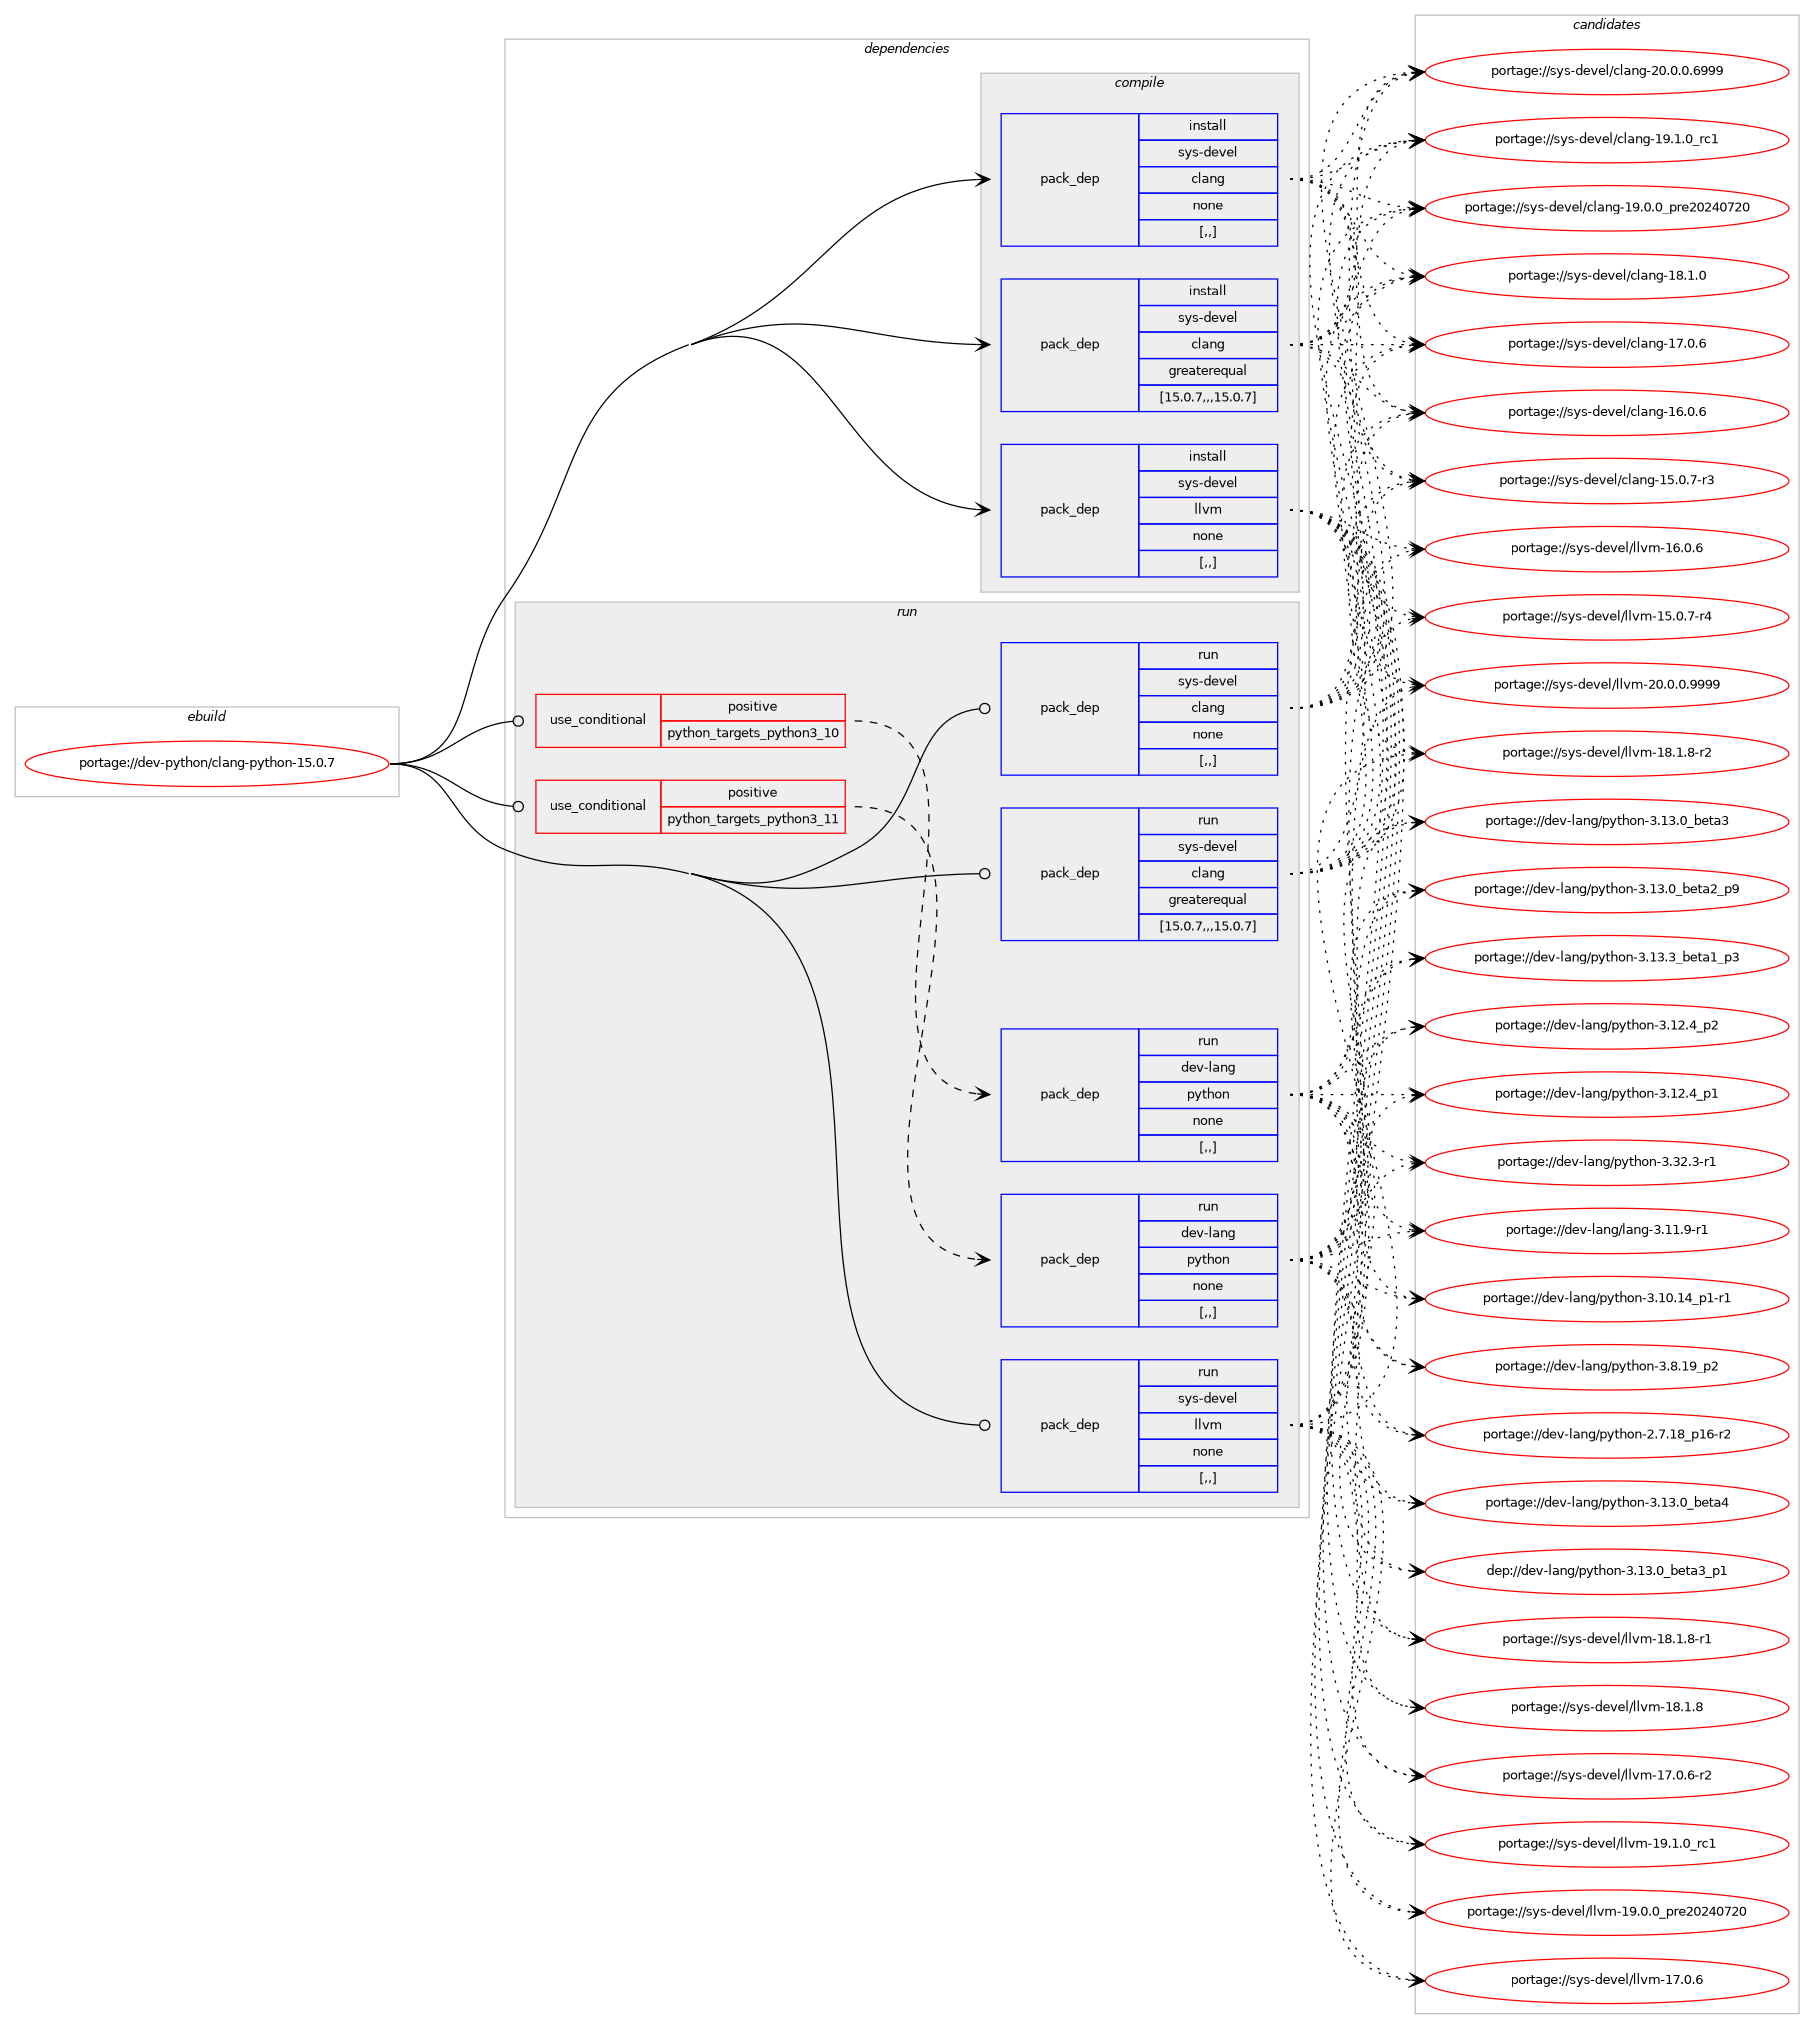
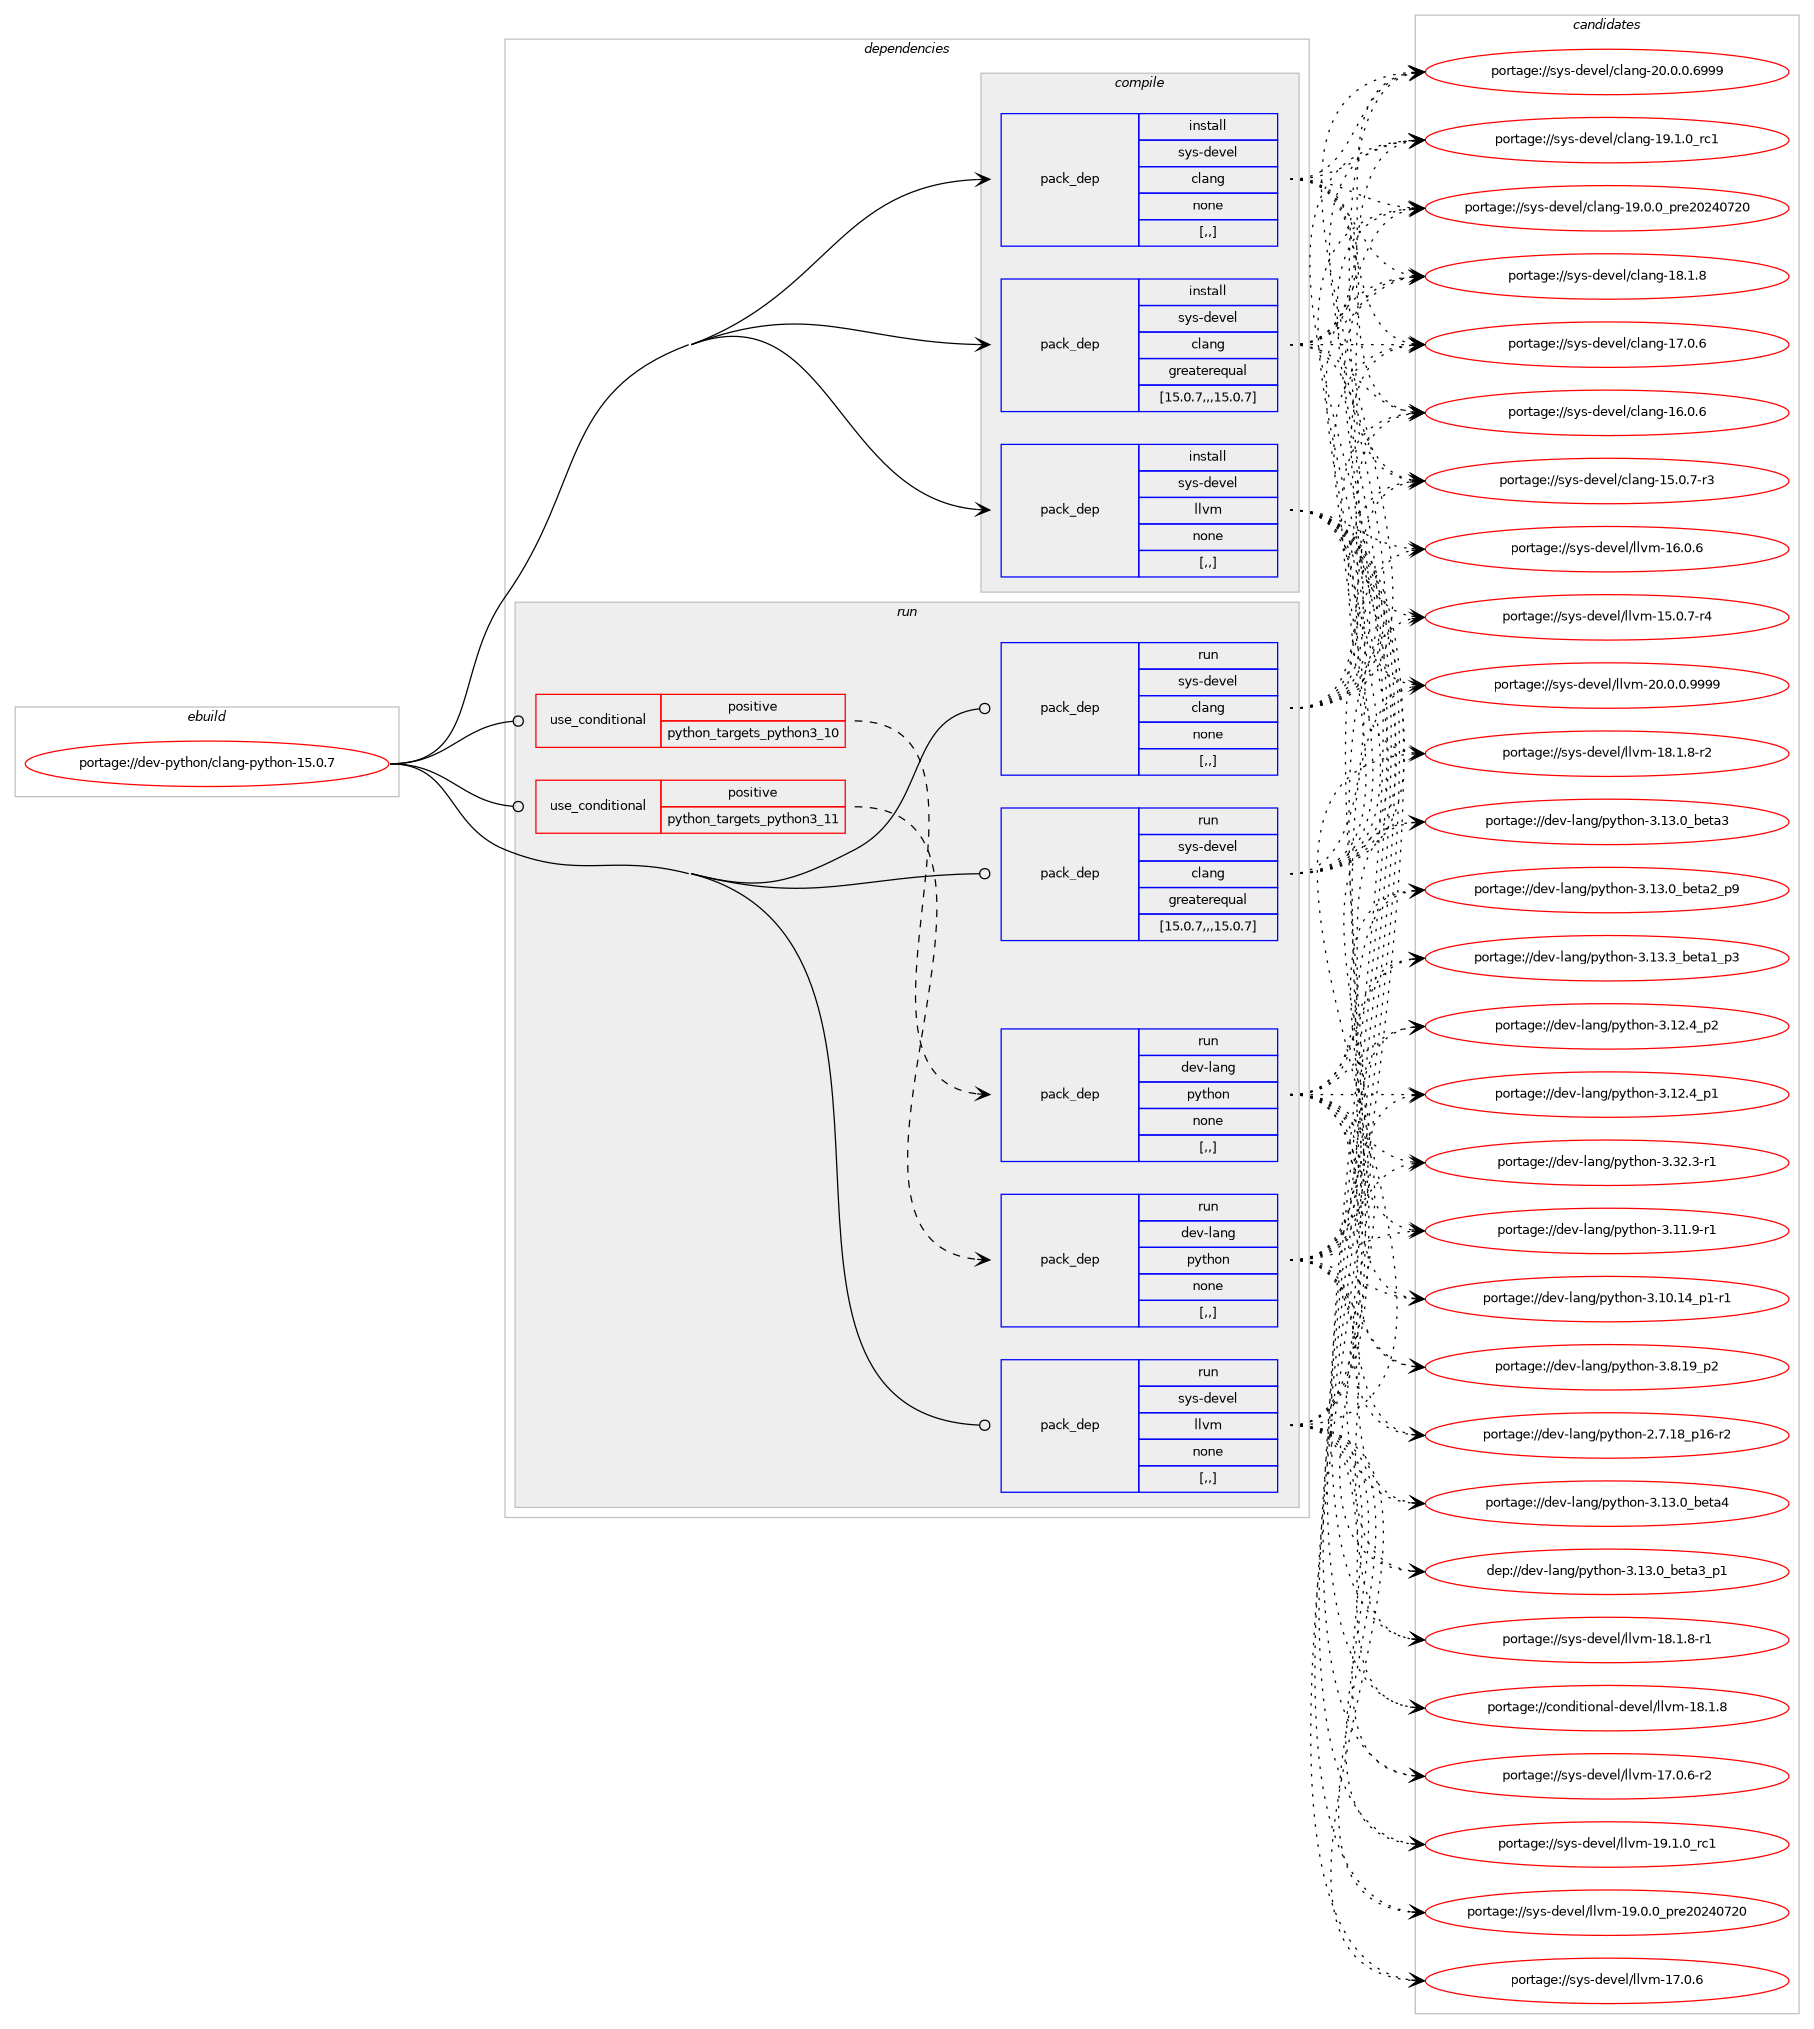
node "portage://sys-devel/clang-18.1.0": label "portage://sys-devel/clang-18.1.0" -> "portage://sys-devel/clang-18.1.8"
node "portage://dev-lang/lang-3.11.9-r1": label "portage://dev-lang/lang-3.11.9-r1" -> "portage://dev-lang/python-3.11.9-r1"
node "portage://sys-devel/llvm-18.1.8": label "portage://sys-devel/llvm-18.1.8" -> "portage://conditional-devel/llvm-18.1.8"
